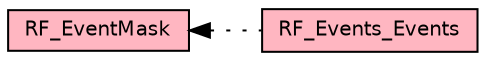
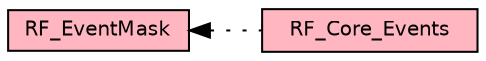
node "RF_Events_Events": label "RF_Events_Events" -> "RF_Core_Events"
